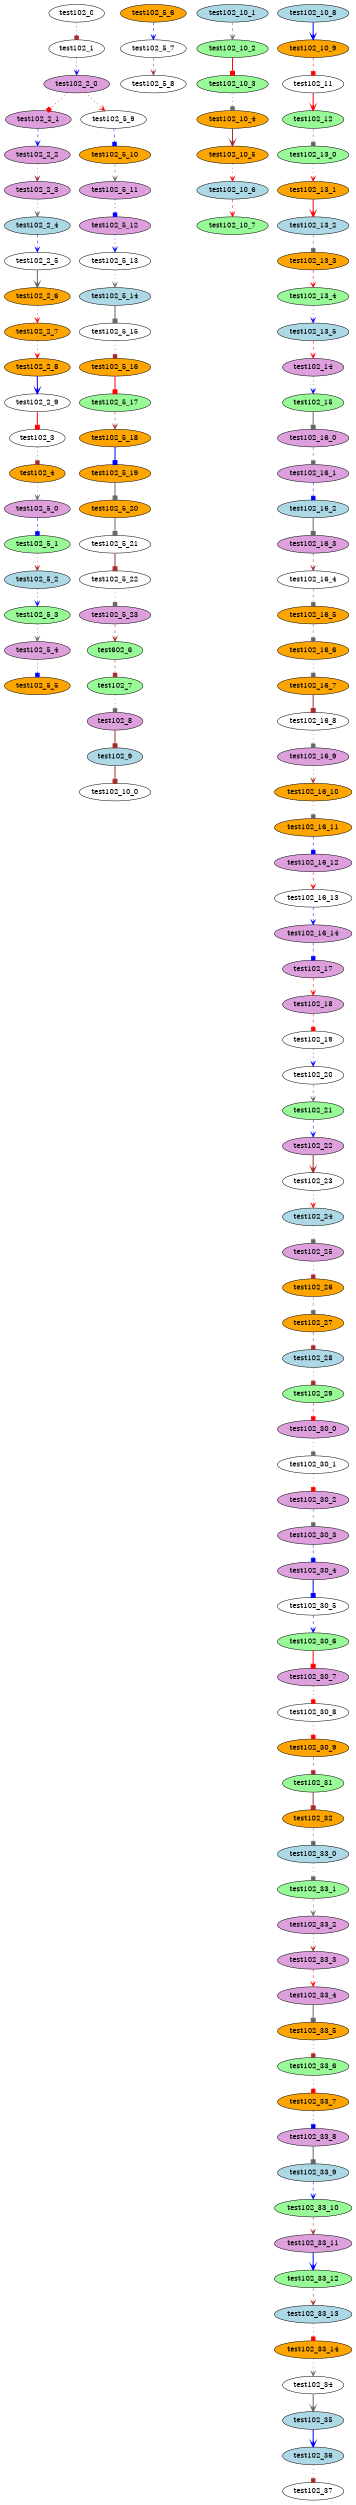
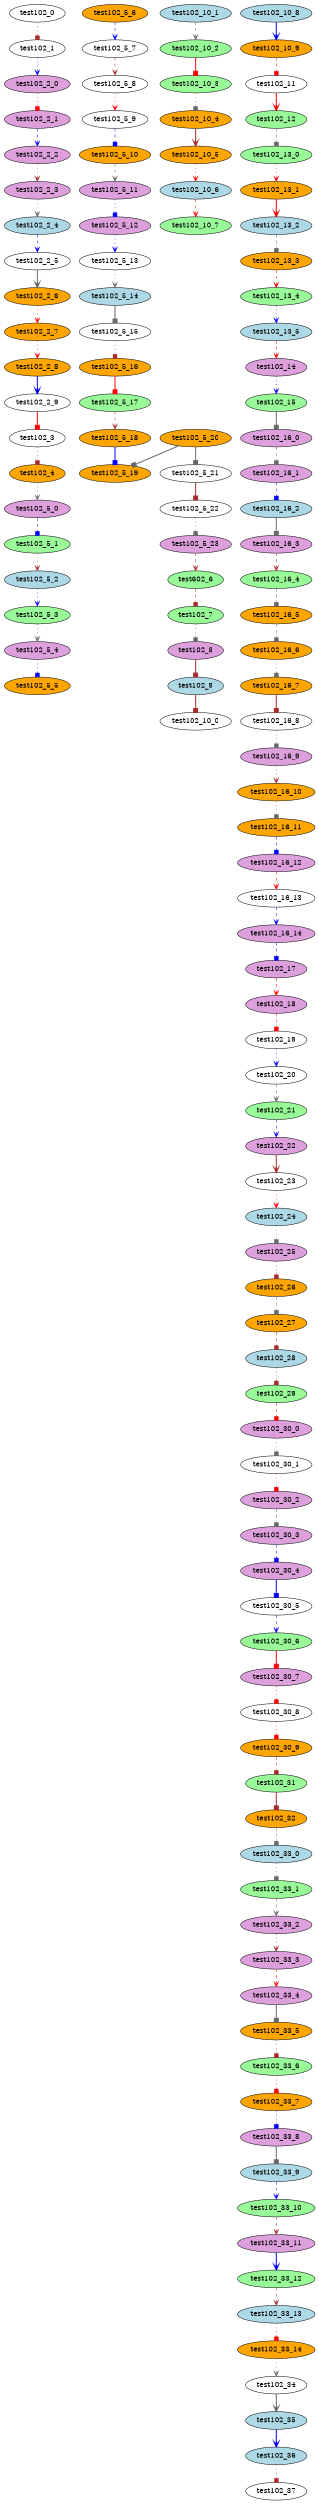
edge "test102_2_0" -> "test102_5_9": now "test102_5_8" -> "test102_5_9"
edge "test102_5_19" -> "test102_5_20": reversed
node "test102_16_4": fillcolor white -> palegreen
